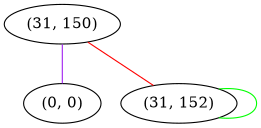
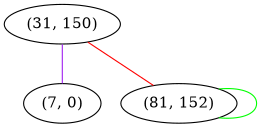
node "(0, 0)": label "(0, 0)" -> "(7, 0)"
node "(31, 152)": label "(31, 152)" -> "(81, 152)"
